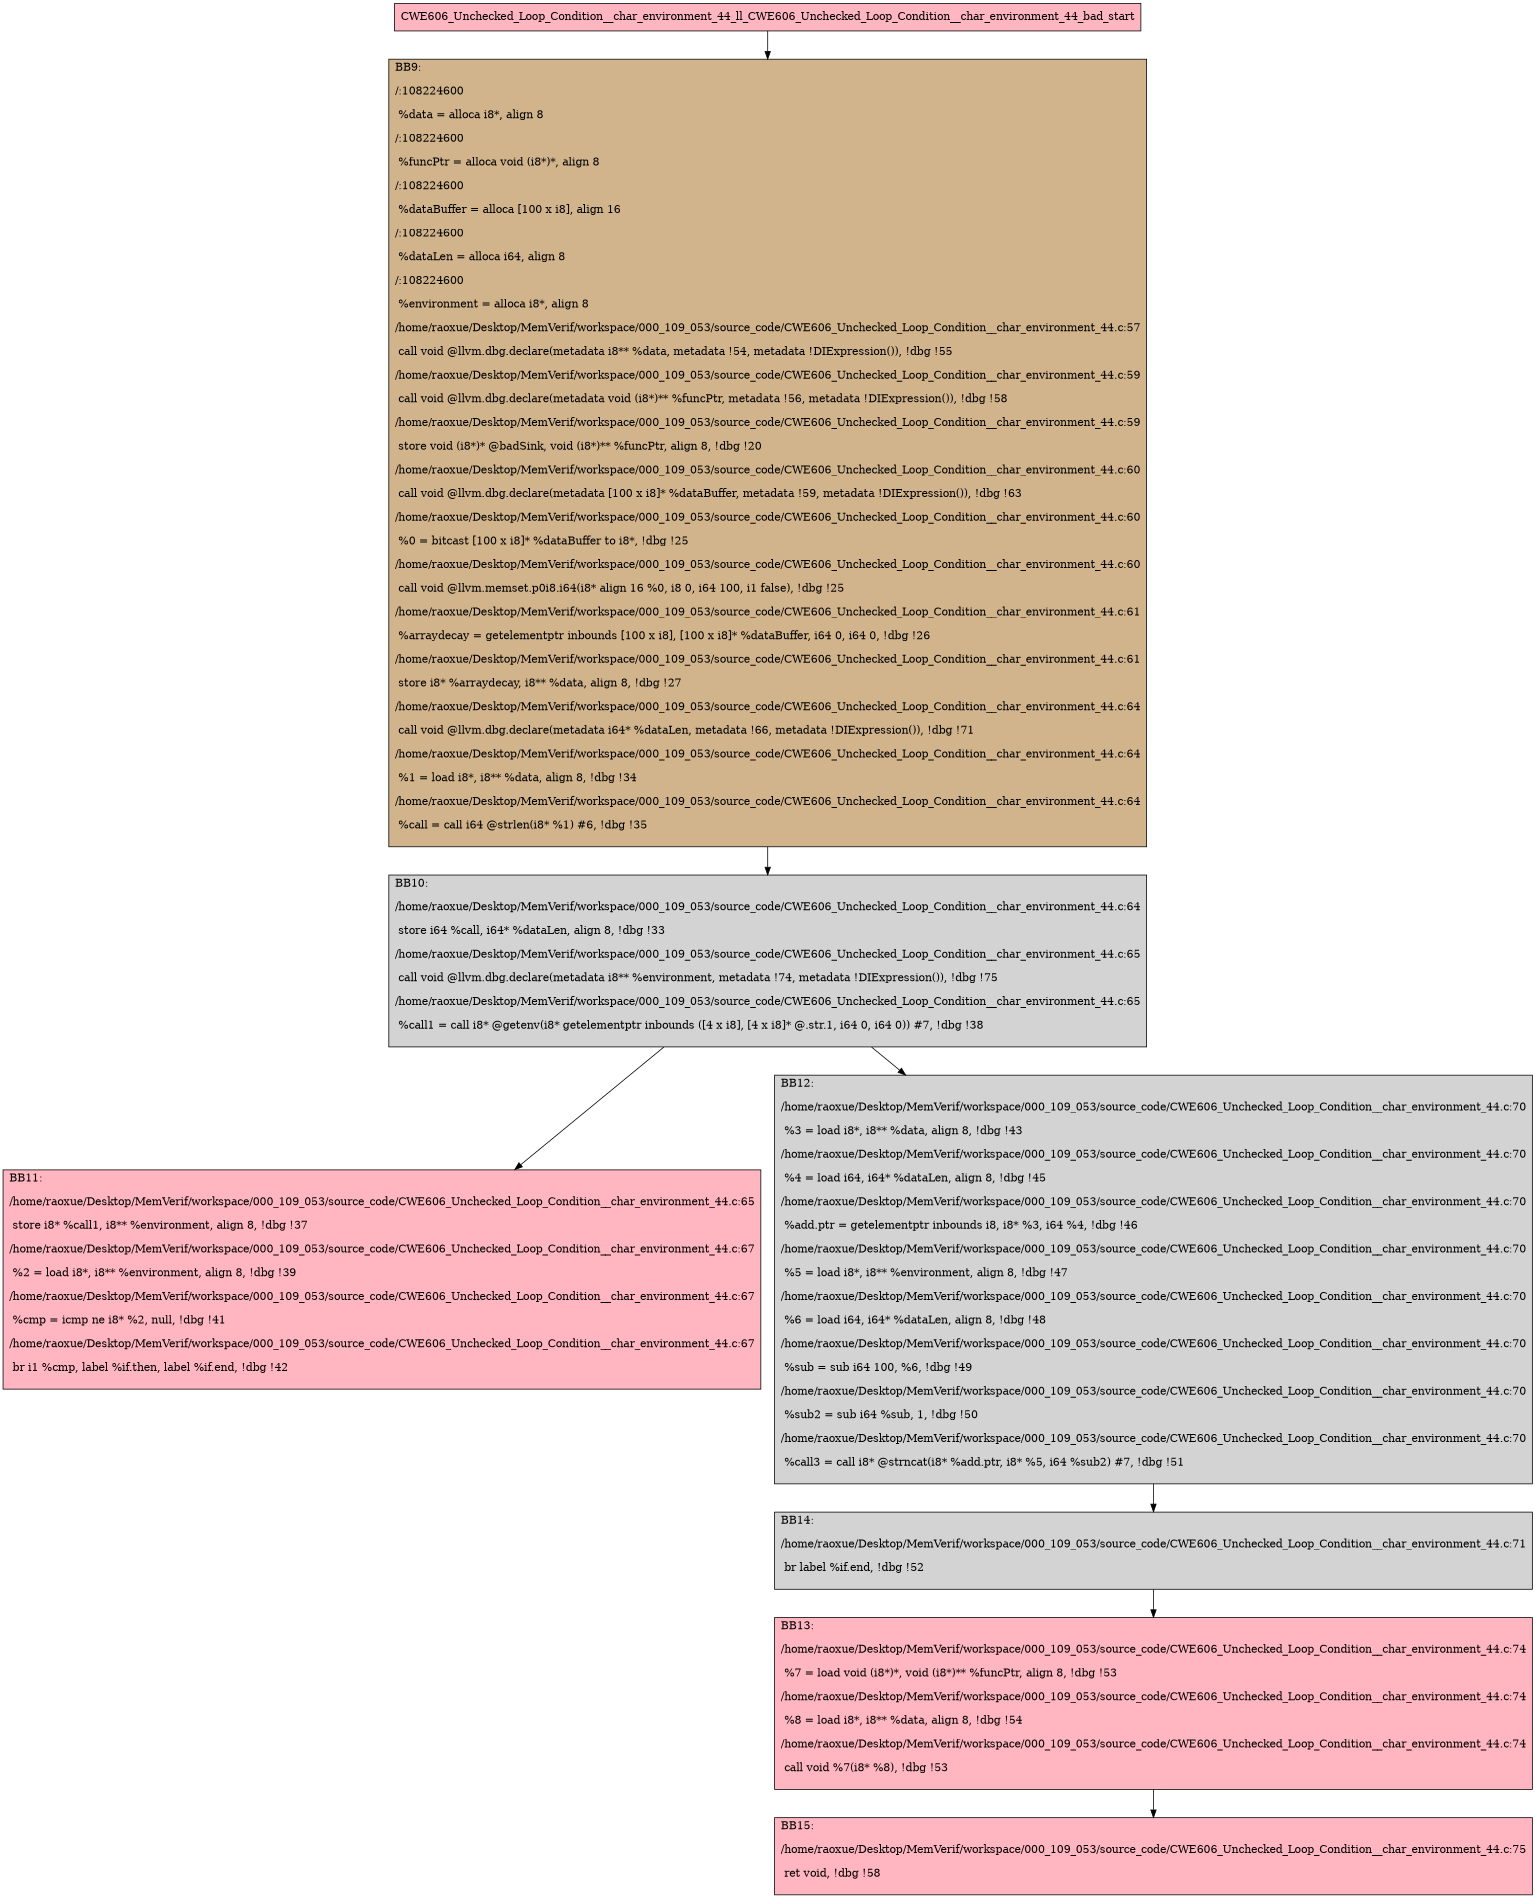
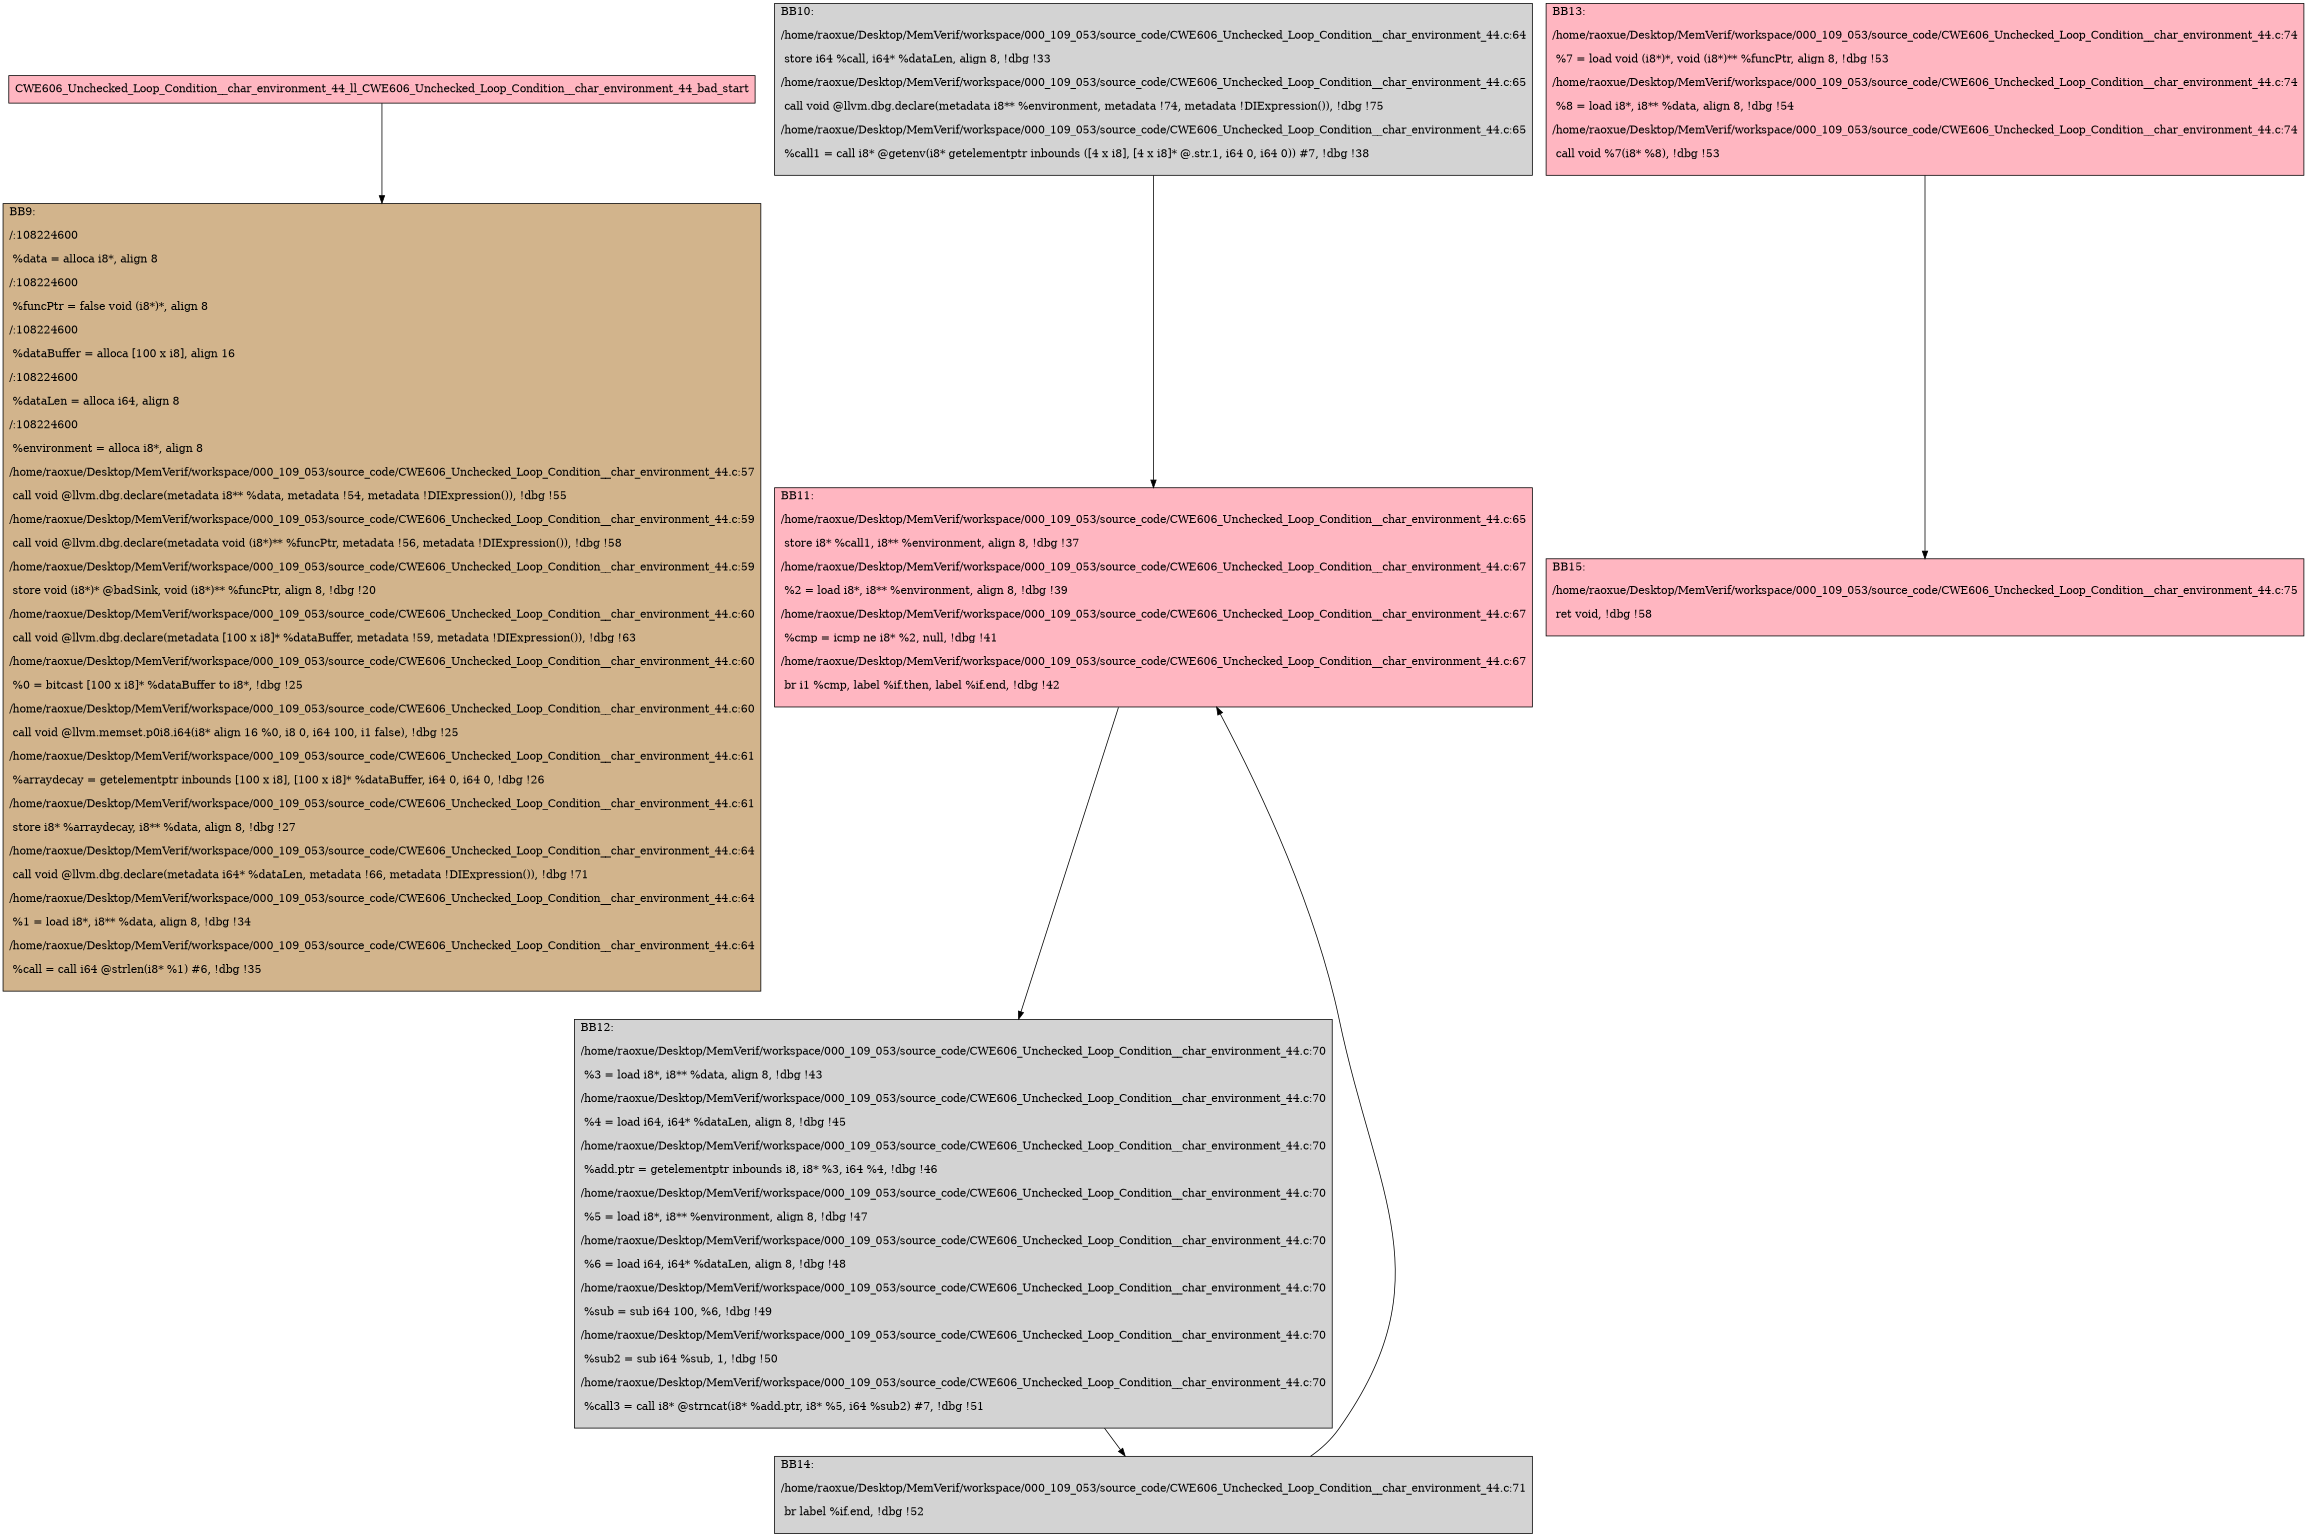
node "BB9:": text "%funcPtr = alloca void (i8*)*, align 8" -> "%funcPtr = false void (i8*)*, align 8"
edge "BB9:" -> "BB10:": removed
edge "BB10:" -> "BB12:": now "BB11:" -> "BB12:"
edge "BB14:" -> "BB13:": now "BB14:" -> "BB11:"
